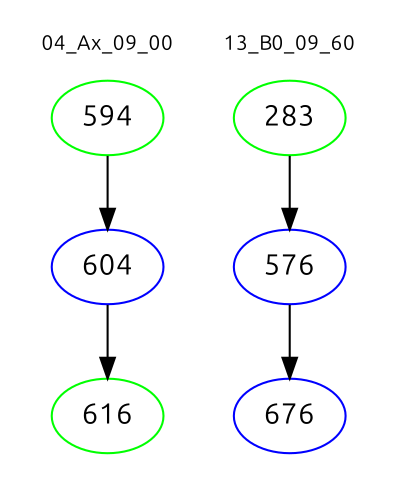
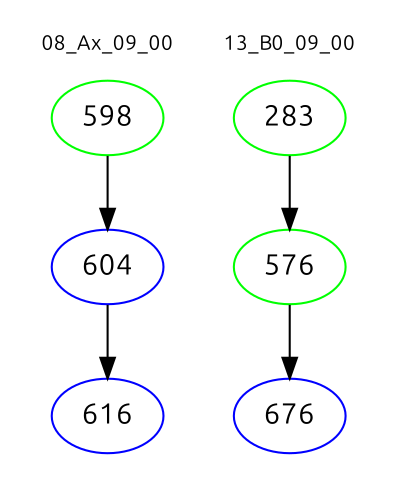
cluster "04_Ax_09_00": label "04_Ax_09_00" -> "08_Ax_09_00"
cluster "13_B0_09_60": label "13_B0_09_60" -> "13_B0_09_00"
node "594": label "594" -> "598"
node "576": color blue -> green
node "616": color green -> blue
